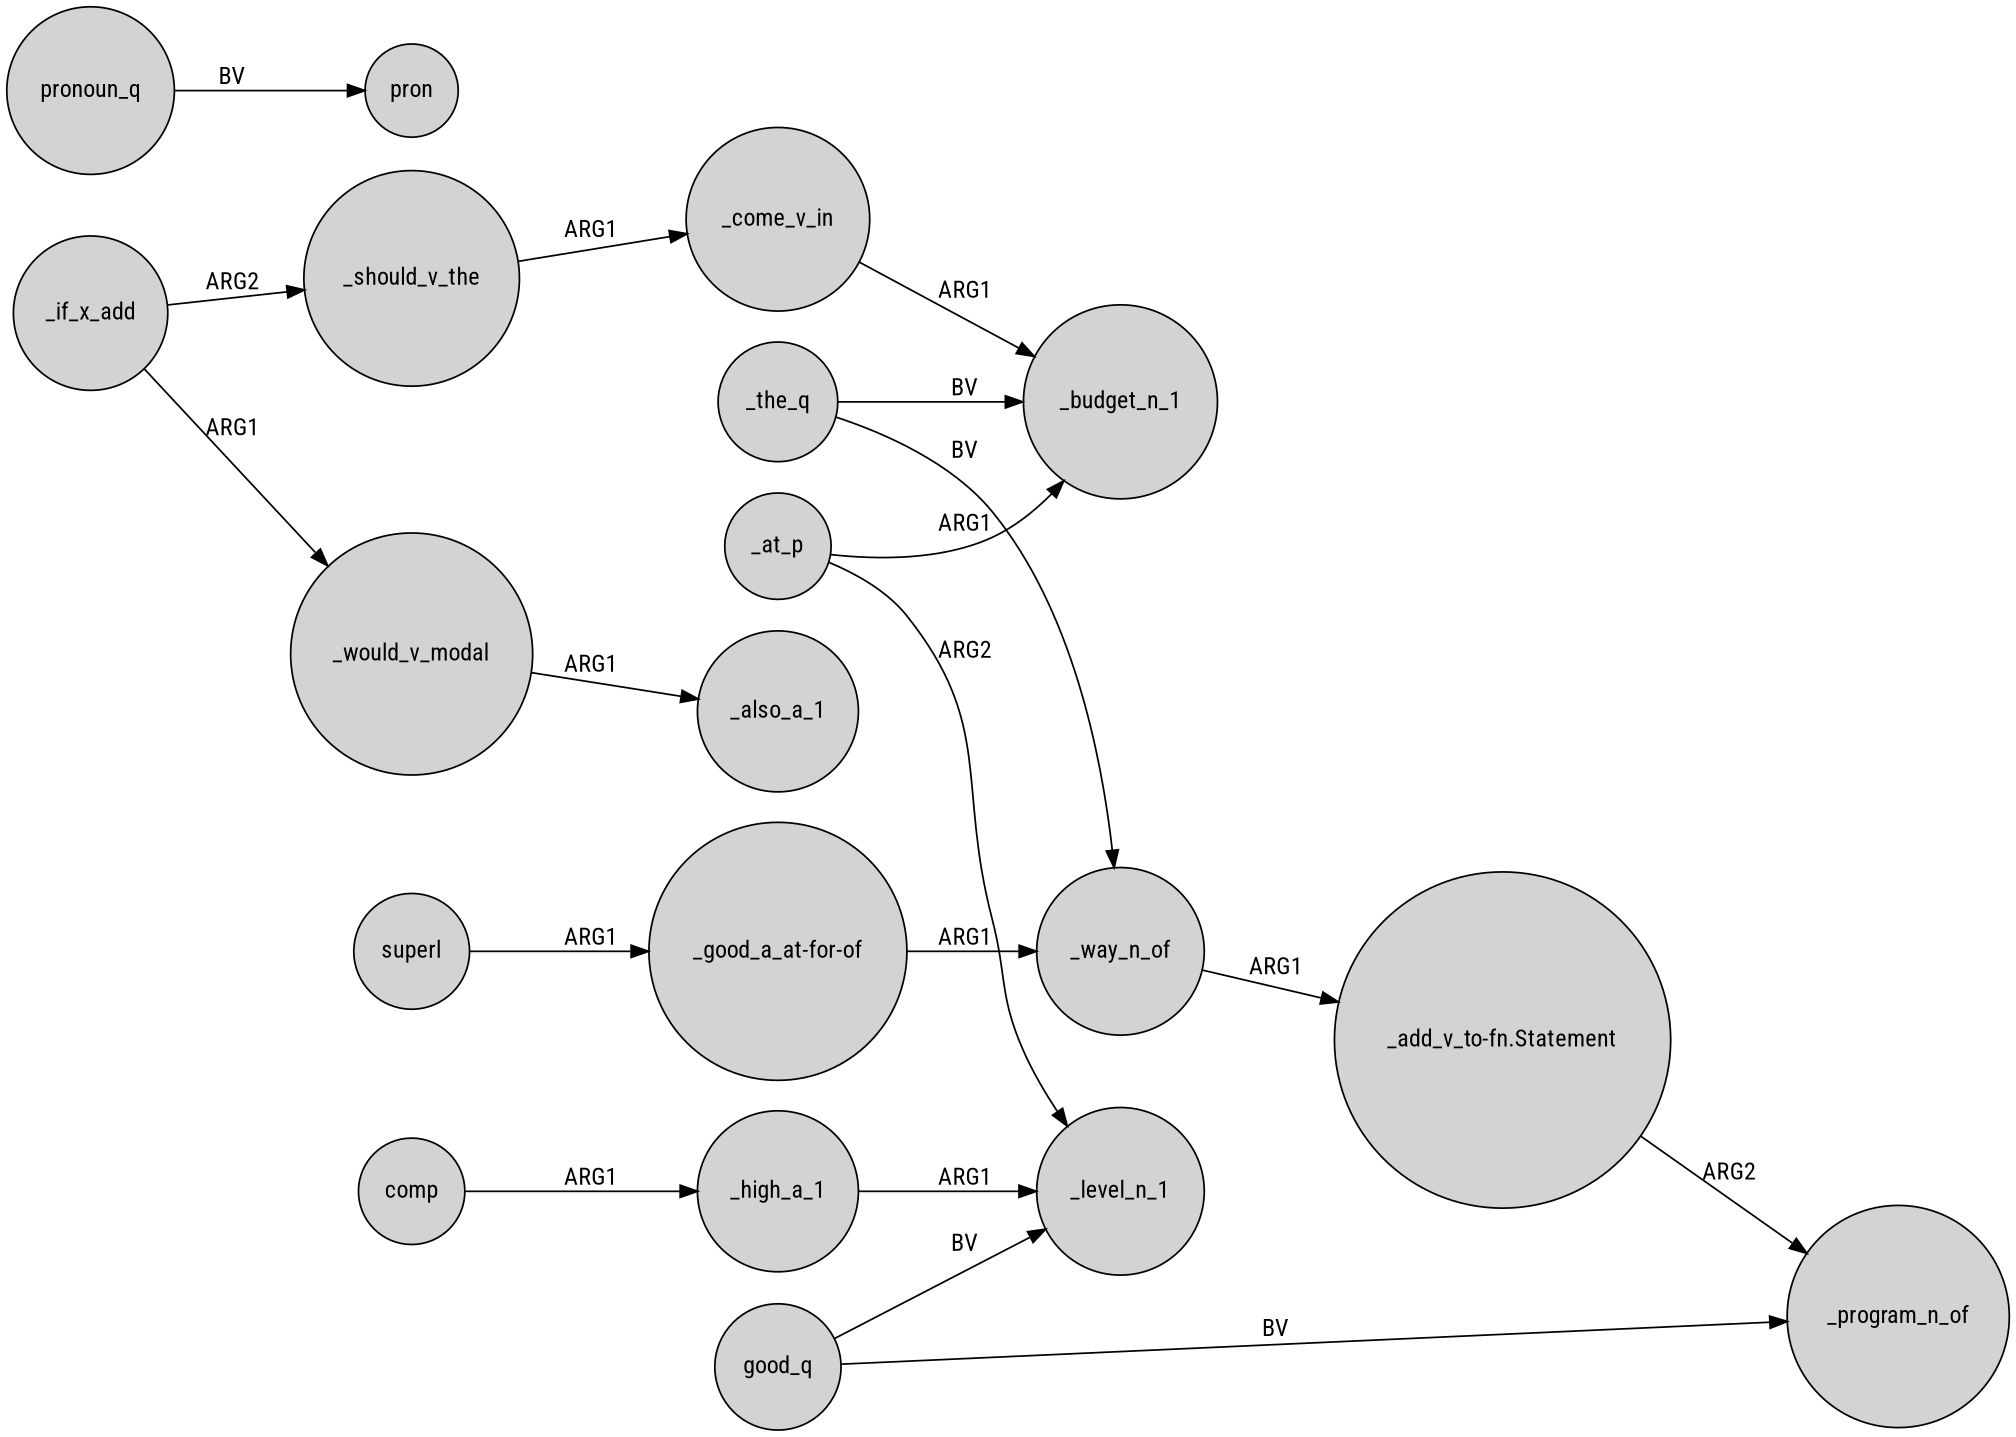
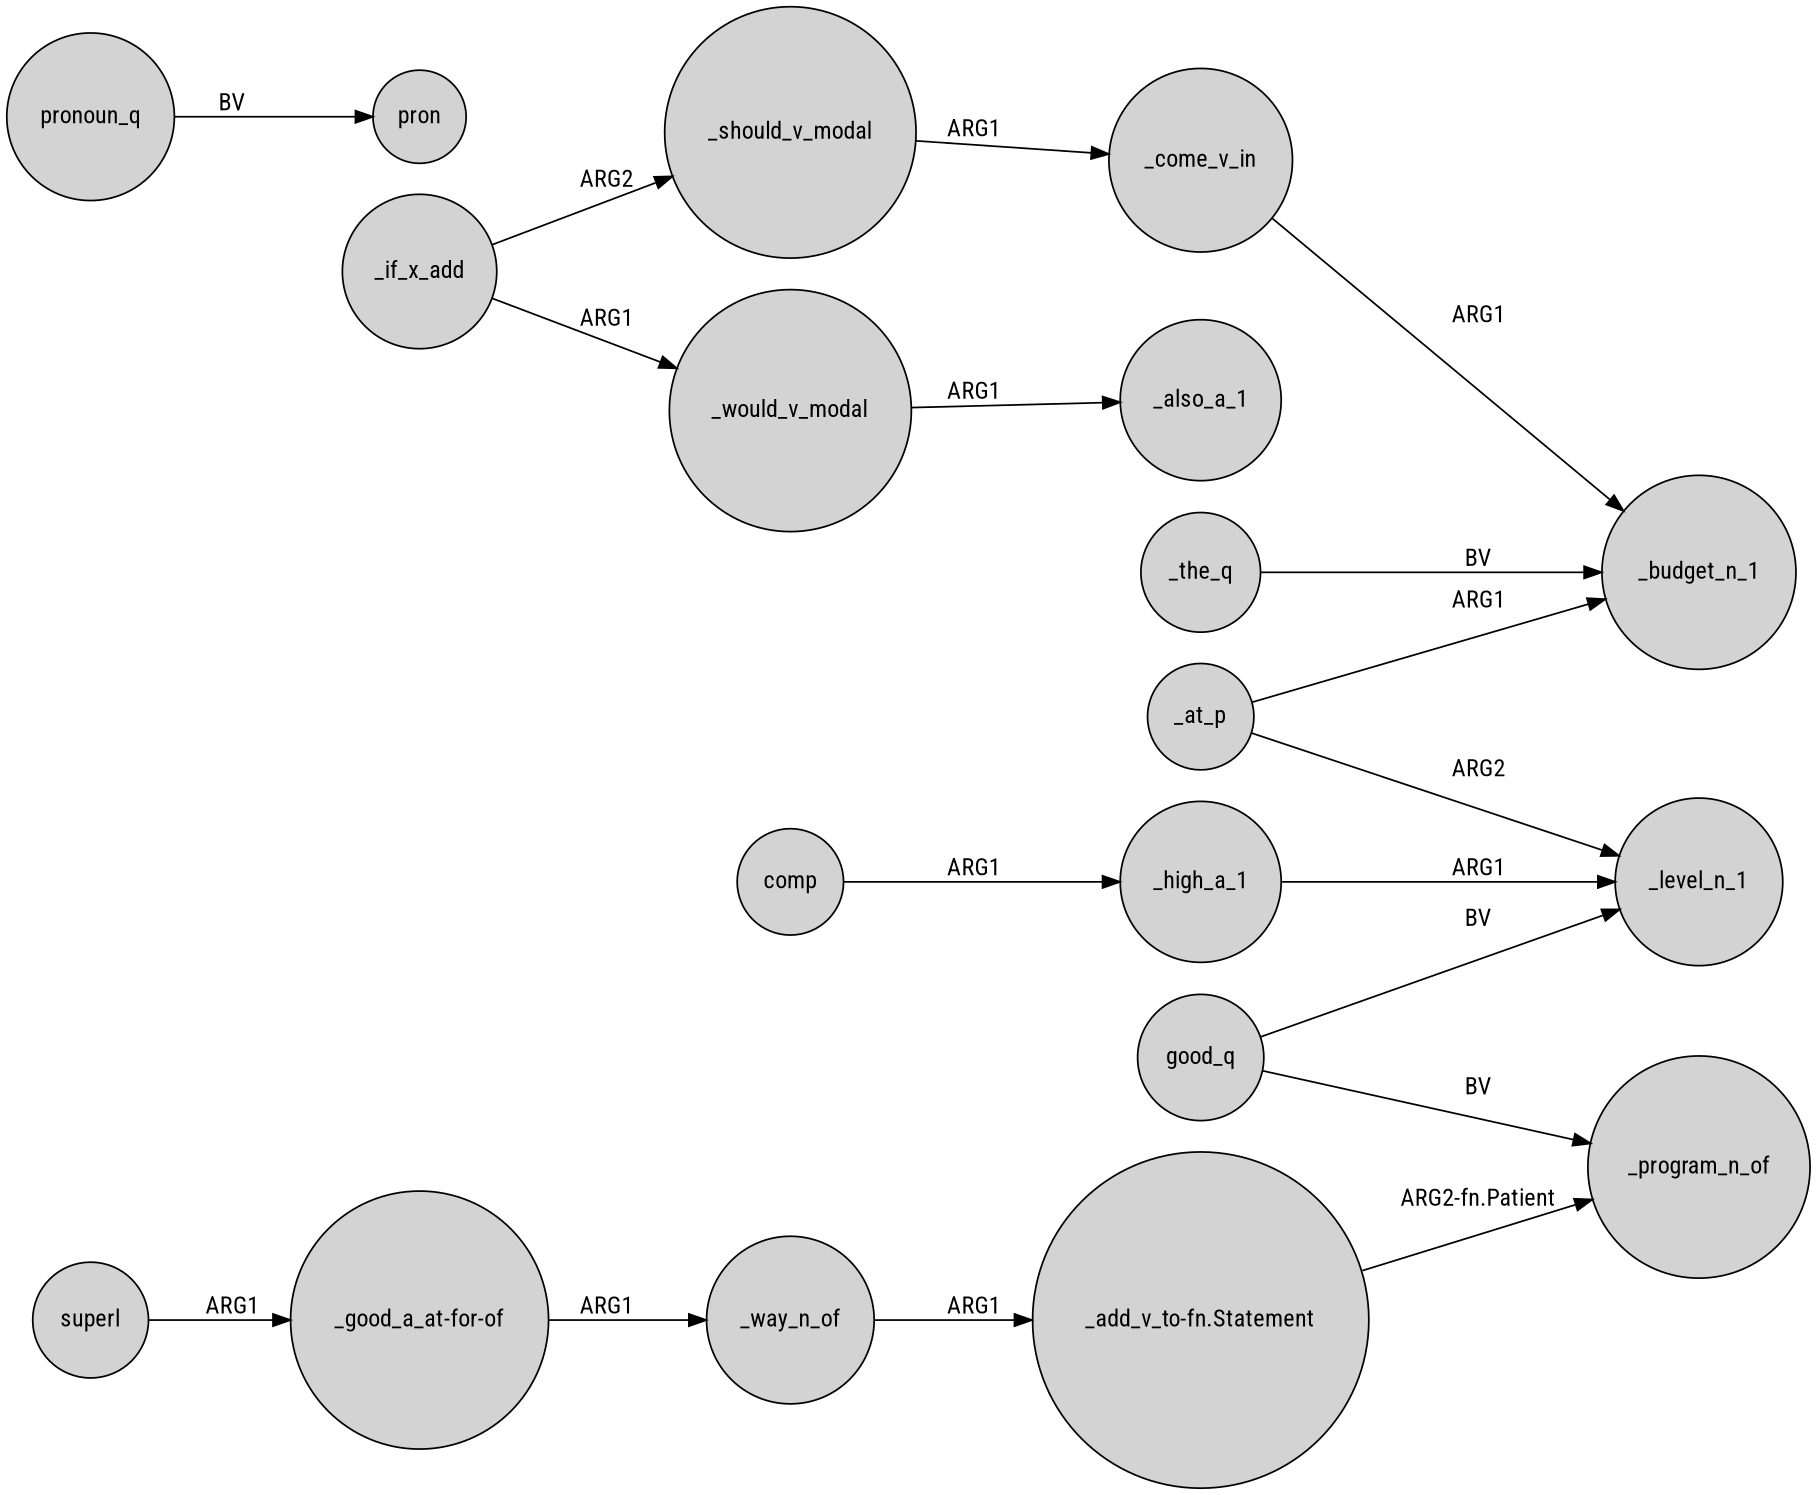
node "_should_v_the": label "_should_v_the" -> "_should_v_modal"
edge "_the_q" -> "_way_n_of": removed, label "BV"
edge "_add_v_to-fn.Statement" -> "_program_n_of": label "ARG2" -> "ARG2-fn.Patient"
